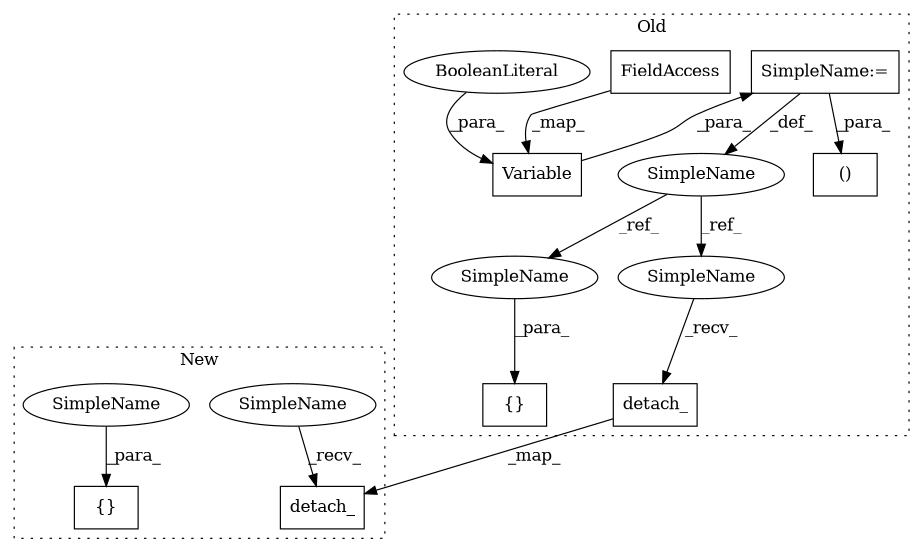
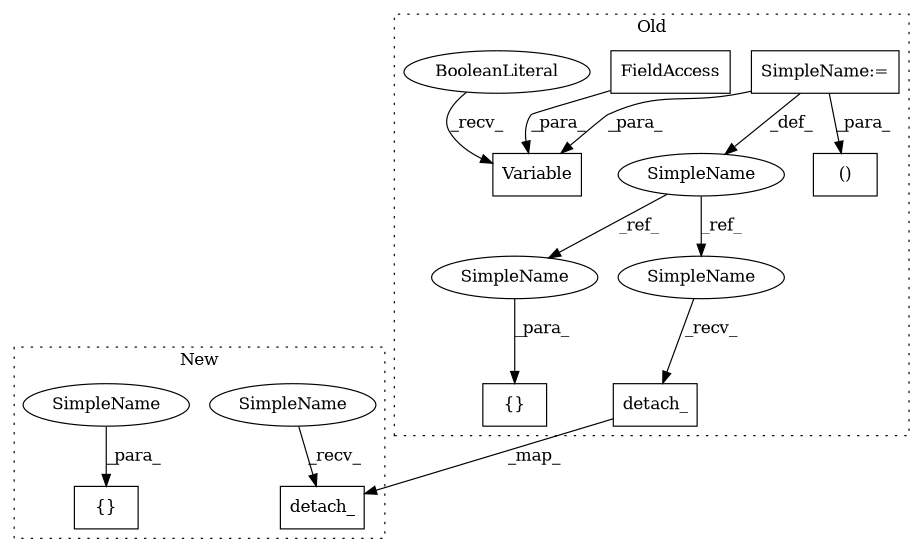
edge "BooleanLiteral" -> "Variable": label "_para_" -> "_recv_"
edge "FieldAccess" -> "Variable": label "_map_" -> "_para_"
edge "Variable" -> "SimpleName:=": reversed
